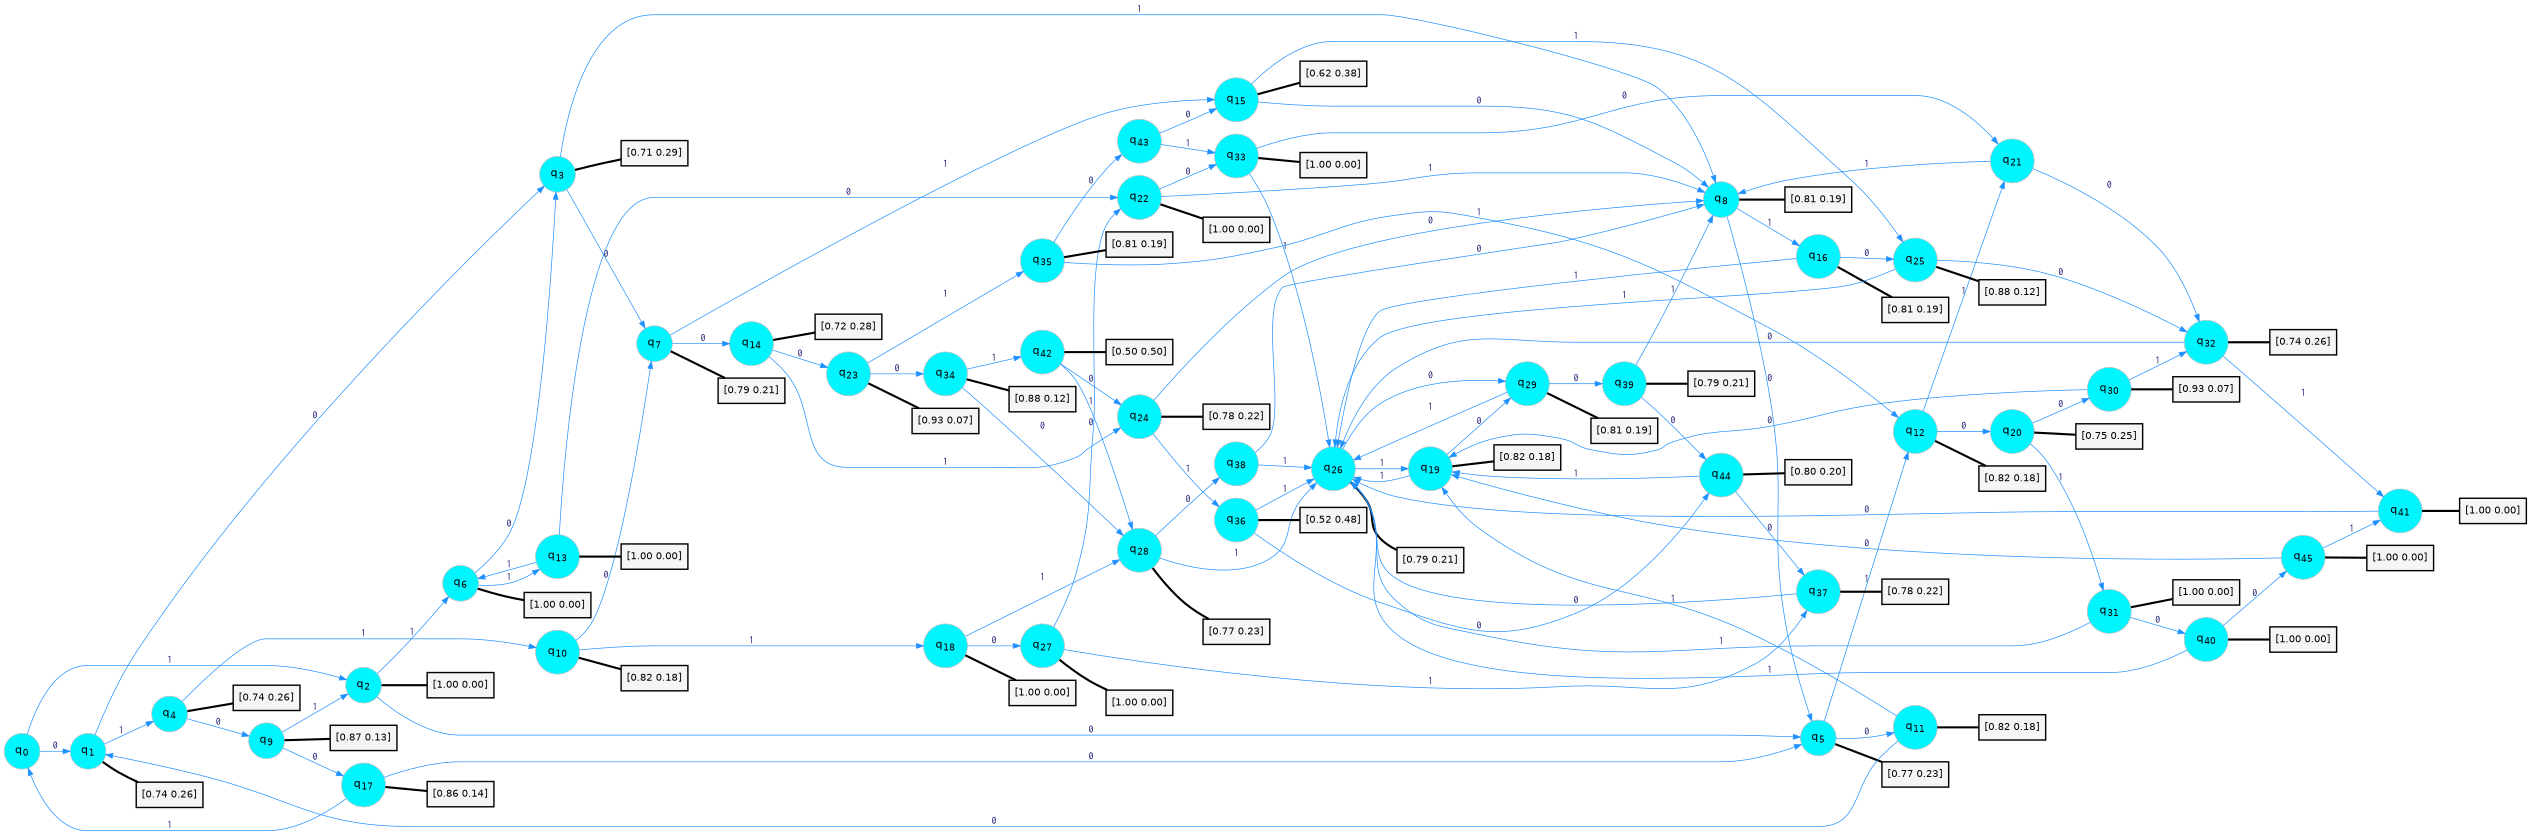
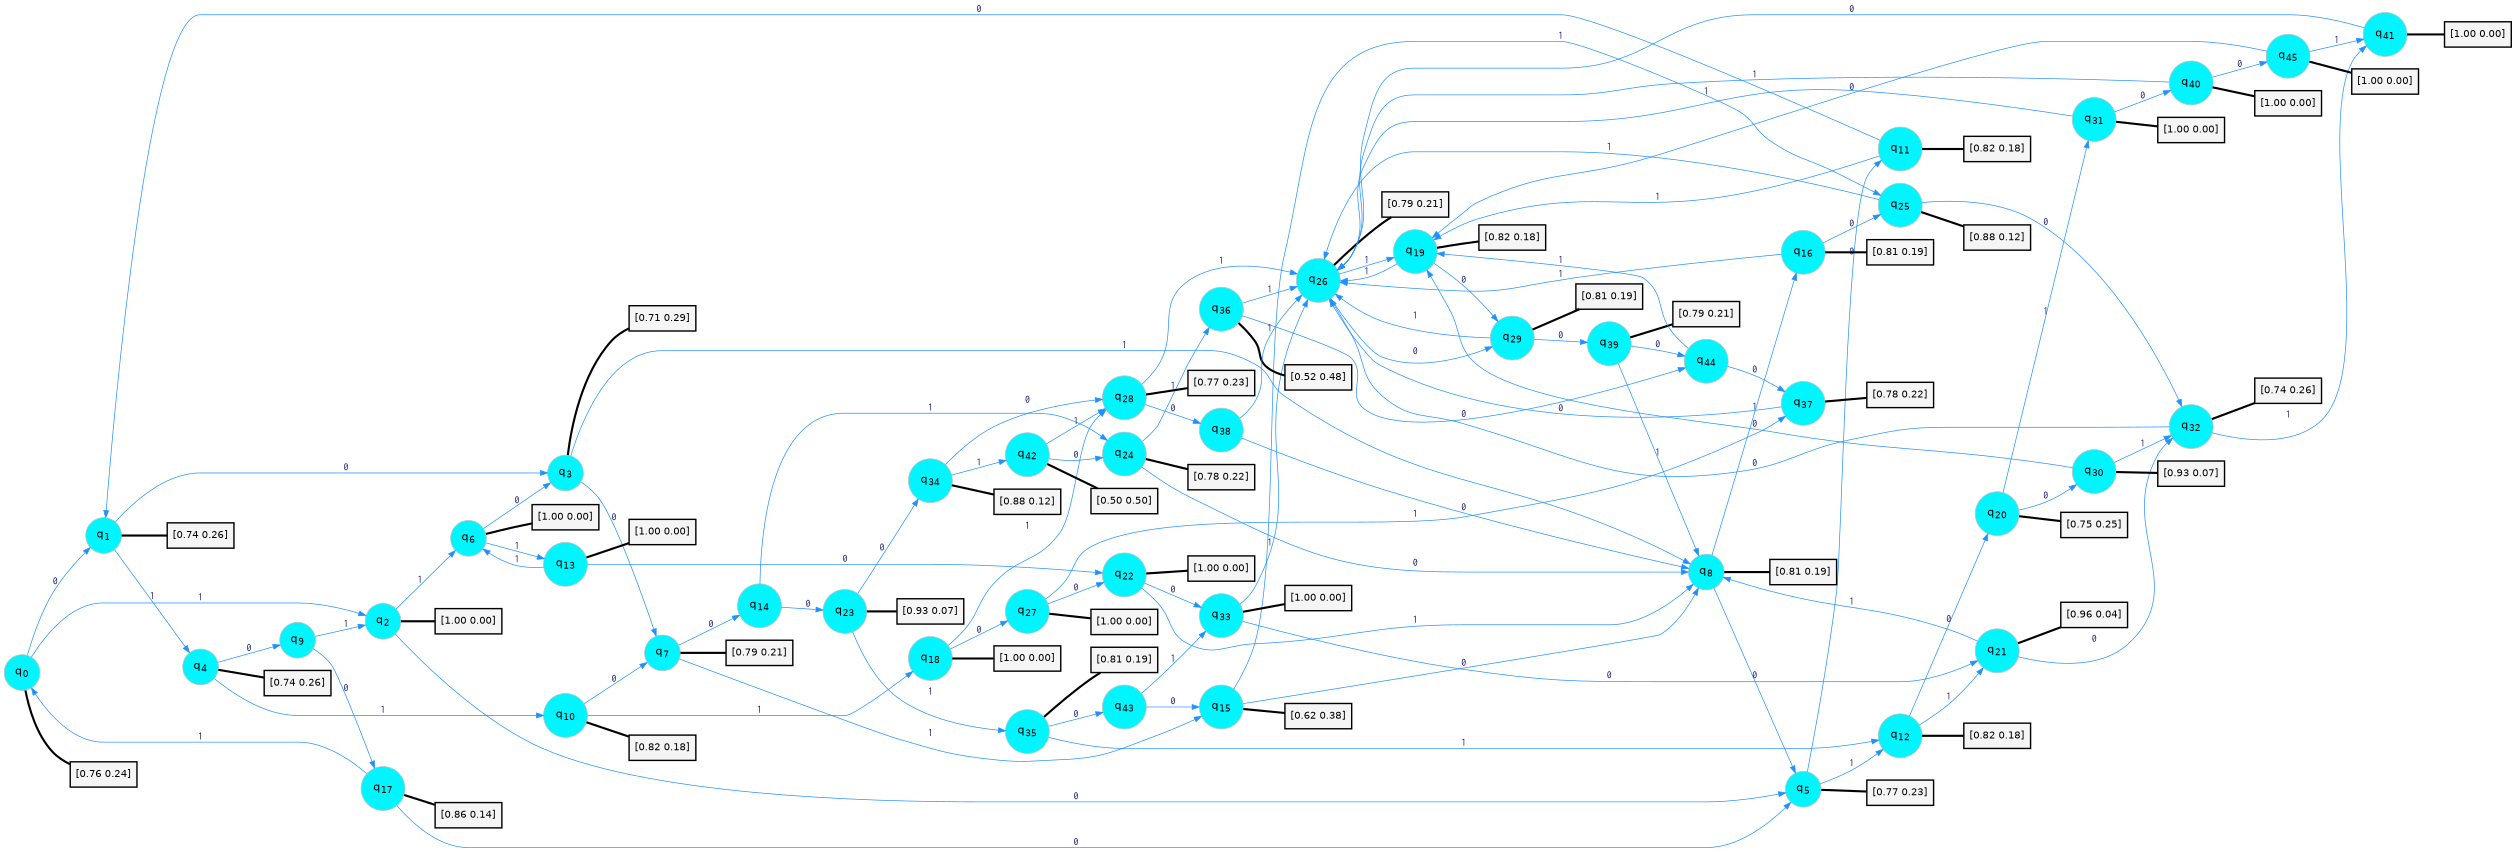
node "[0.72 0.28]": removed
node "[0.80 0.20]": removed
node "[0.96 0.04]": added
node "[0.87 0.13]": removed
node "[0.76 0.24]": added
